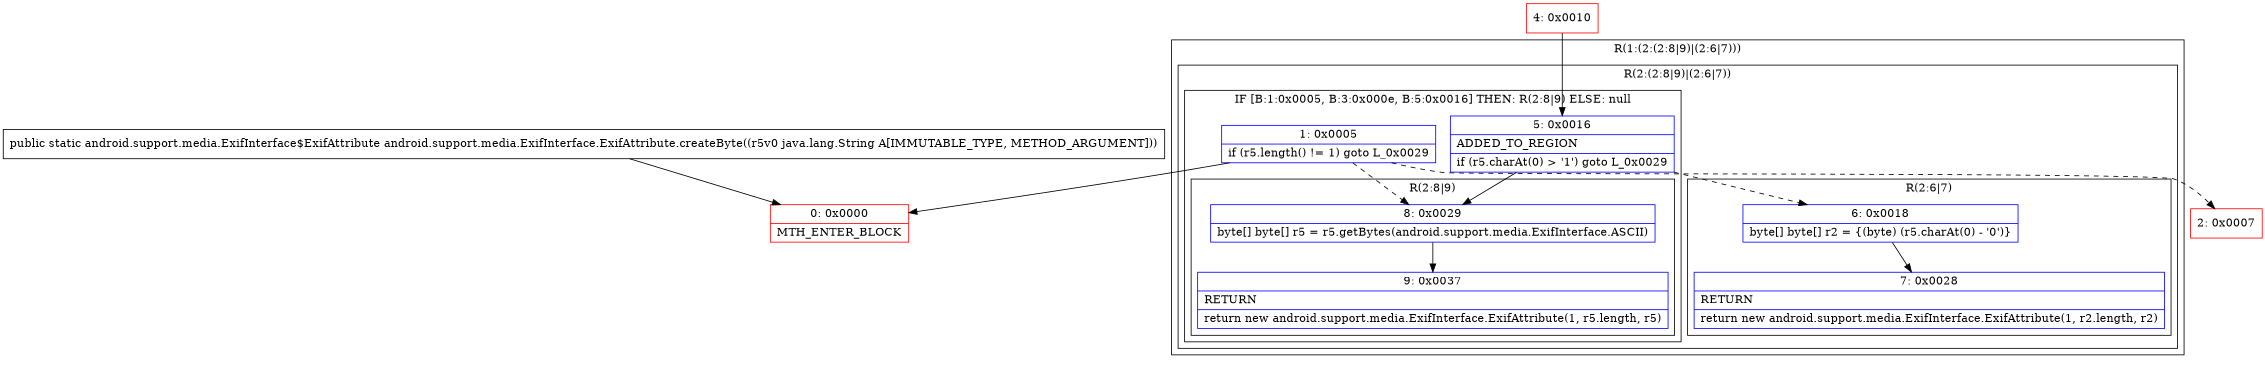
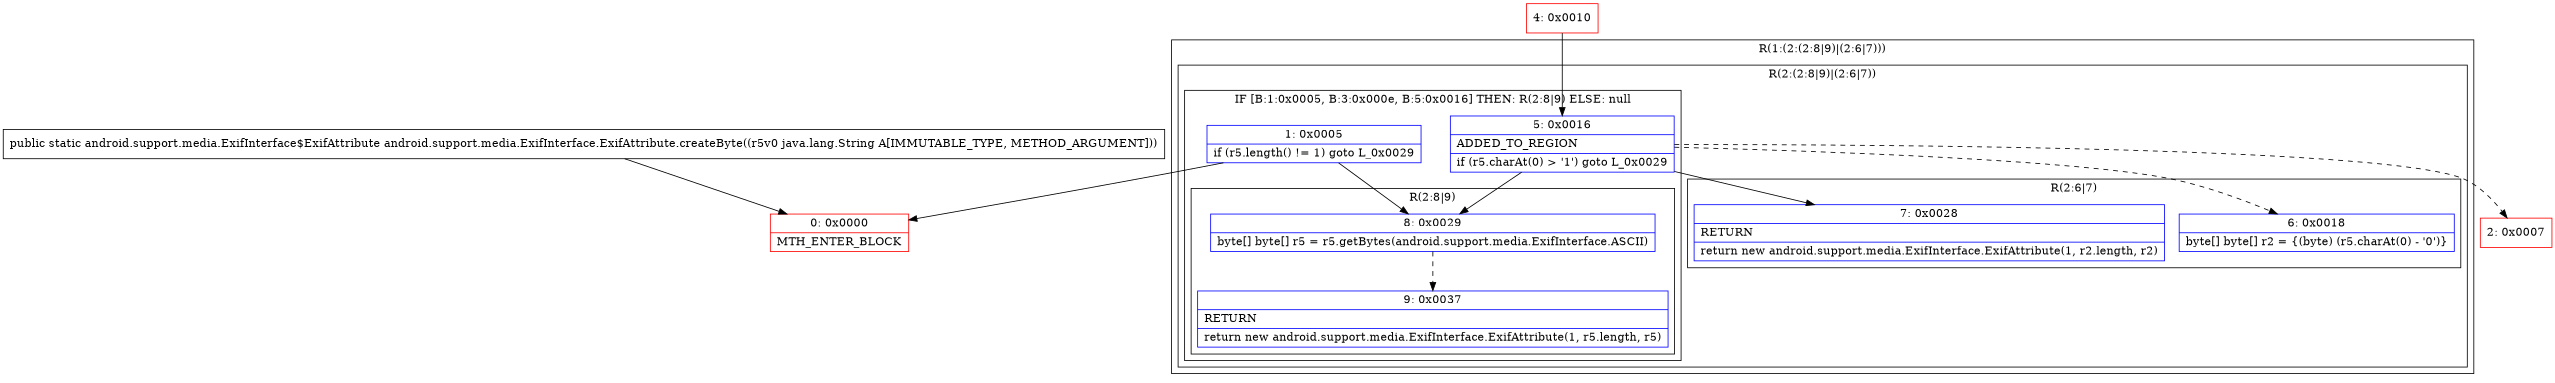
edge "1: 0x0005" -> "2: 0x0007": now "5: 0x0016" -> "2: 0x0007"
edge "1: 0x0005" -> "8: 0x0029": style dashed -> solid
edge "8: 0x0029" -> "9: 0x0037": style solid -> dashed
edge "6: 0x0018" -> "7: 0x0028": now "5: 0x0016" -> "7: 0x0028"
